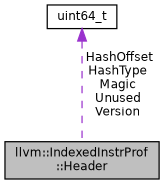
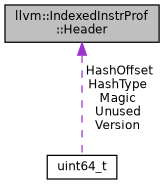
edge "llvm::IndexedInstrProf ::Header" -> "uint64_t": reversed
